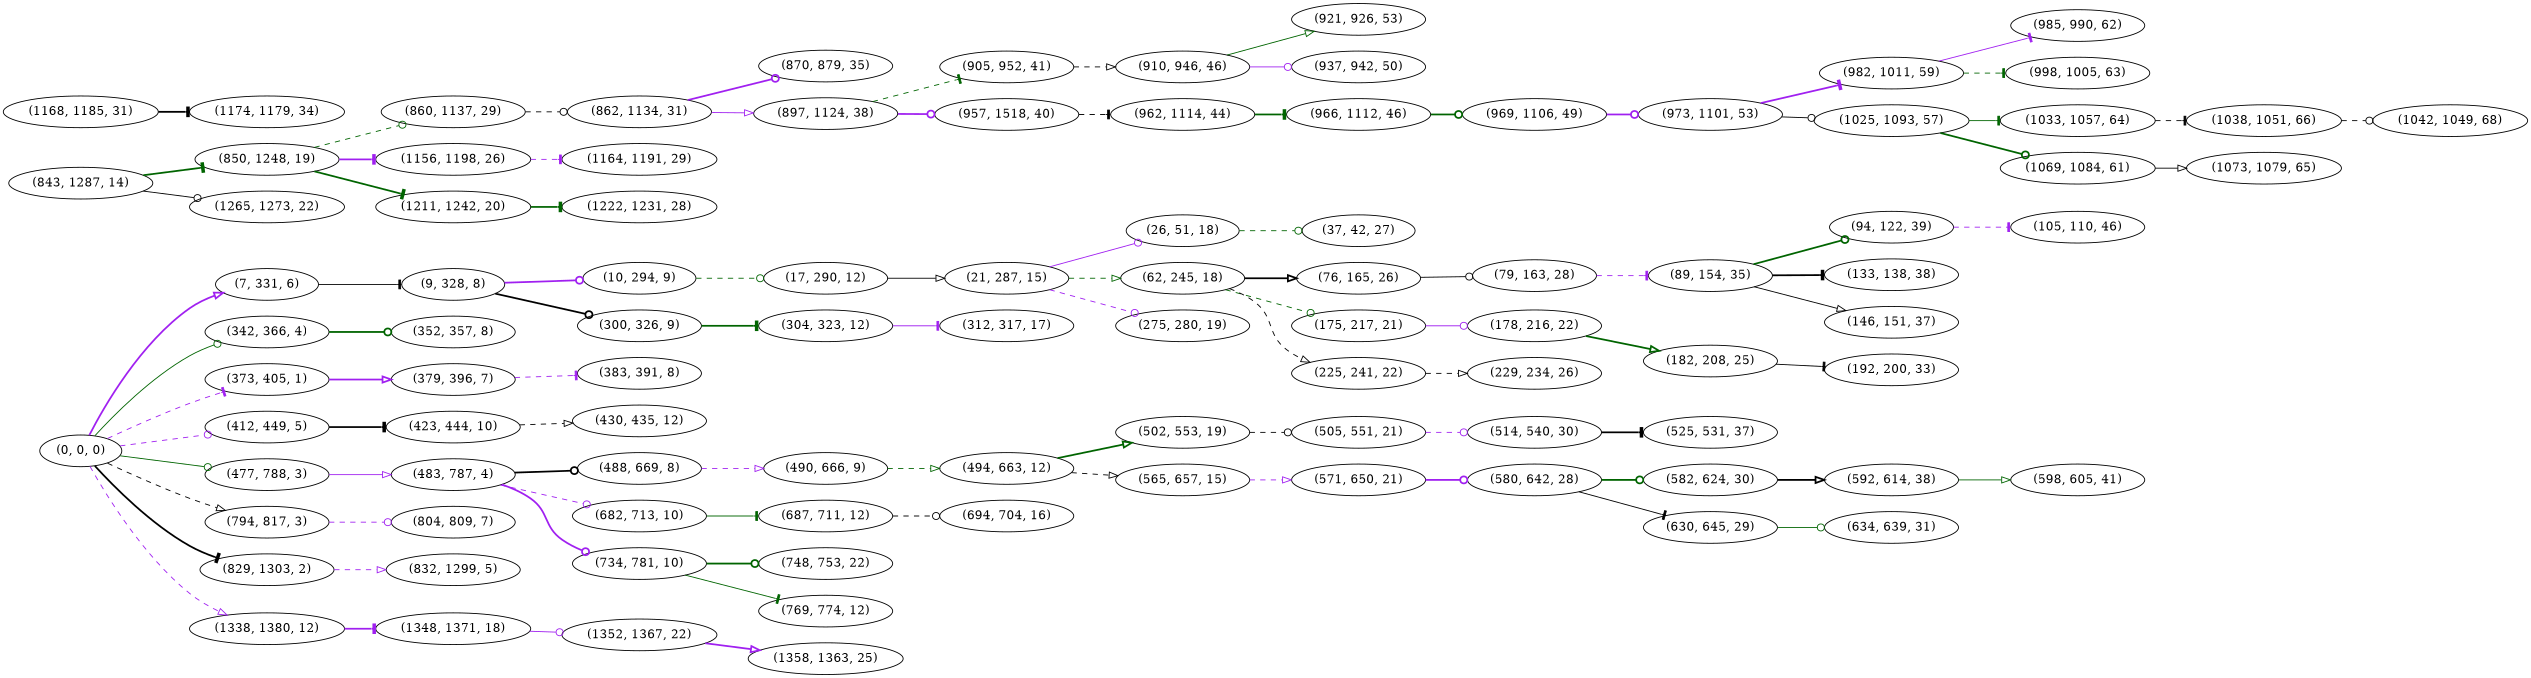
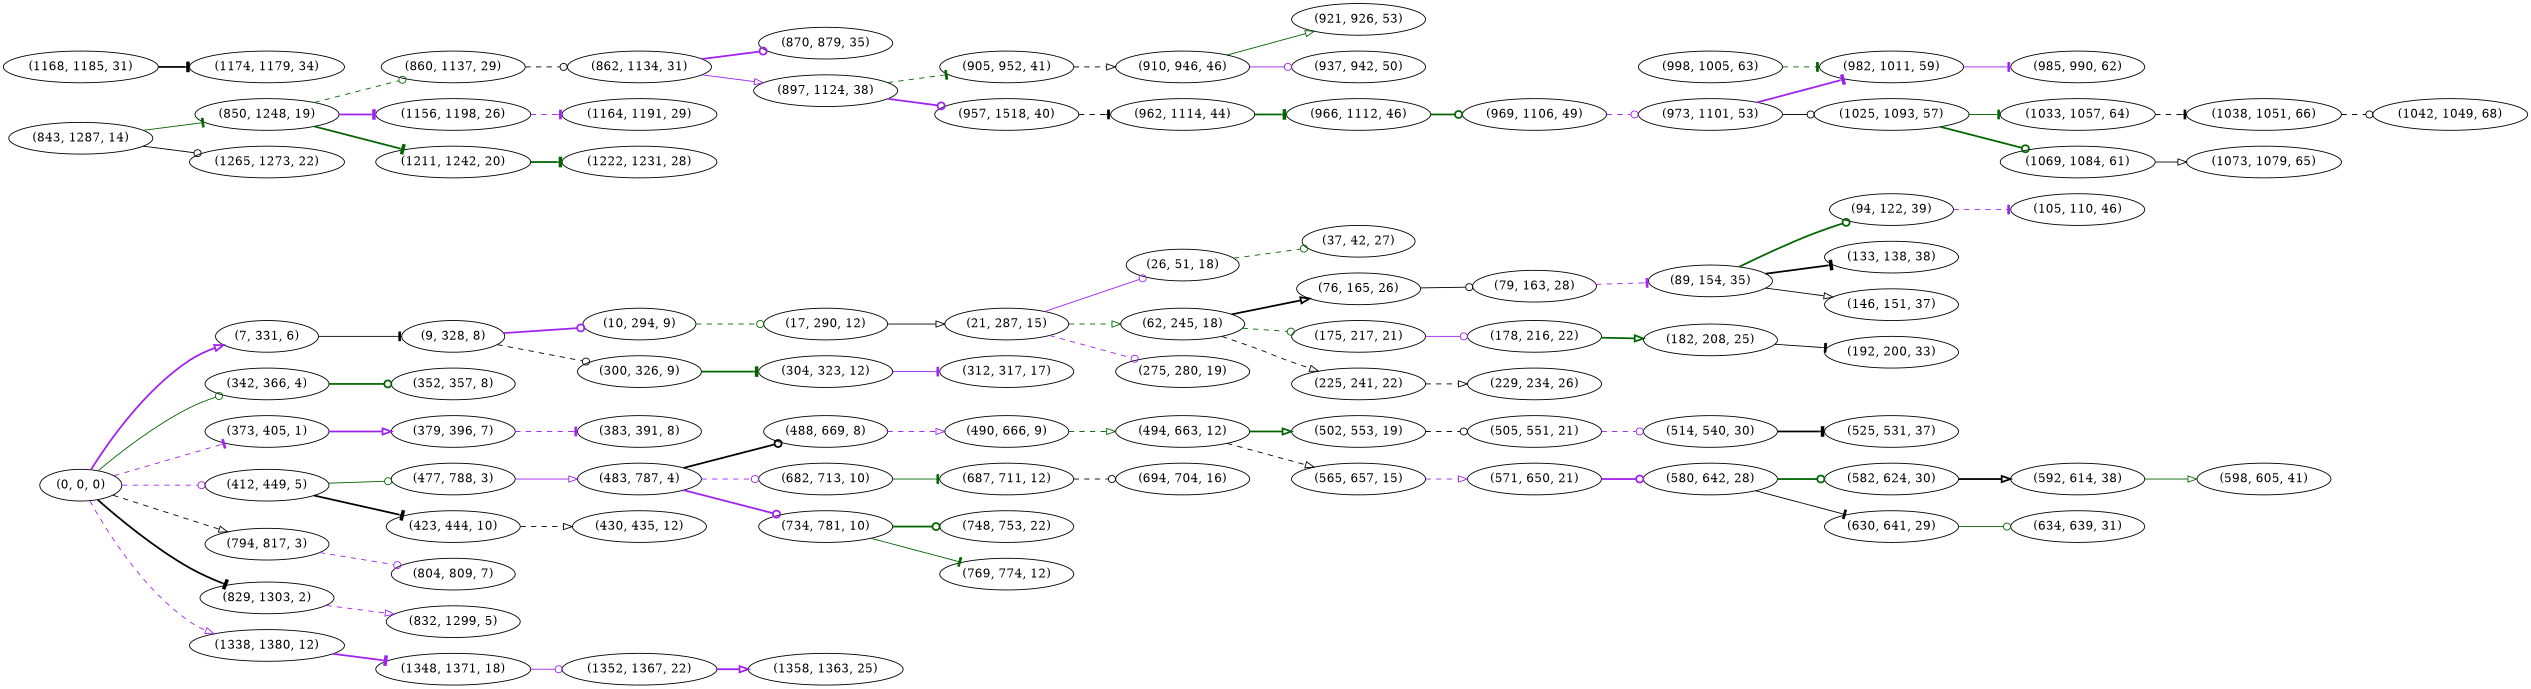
edge "(982, 1011, 59)" -> "(998, 1005, 63)": reversed
edge "(969, 1106, 49)" -> "(973, 1101, 53)": style bold -> dashed
edge "(843, 1287, 14)" -> "(850, 1248, 19)": style bold -> solid
edge "(9, 328, 8)" -> "(300, 326, 9)": style bold -> dashed
edge "(0, 0, 0)" -> "(477, 788, 3)": now "(412, 449, 5)" -> "(477, 788, 3)"
node "(630, 645, 29)": label "(630, 645, 29)" -> "(630, 641, 29)"
